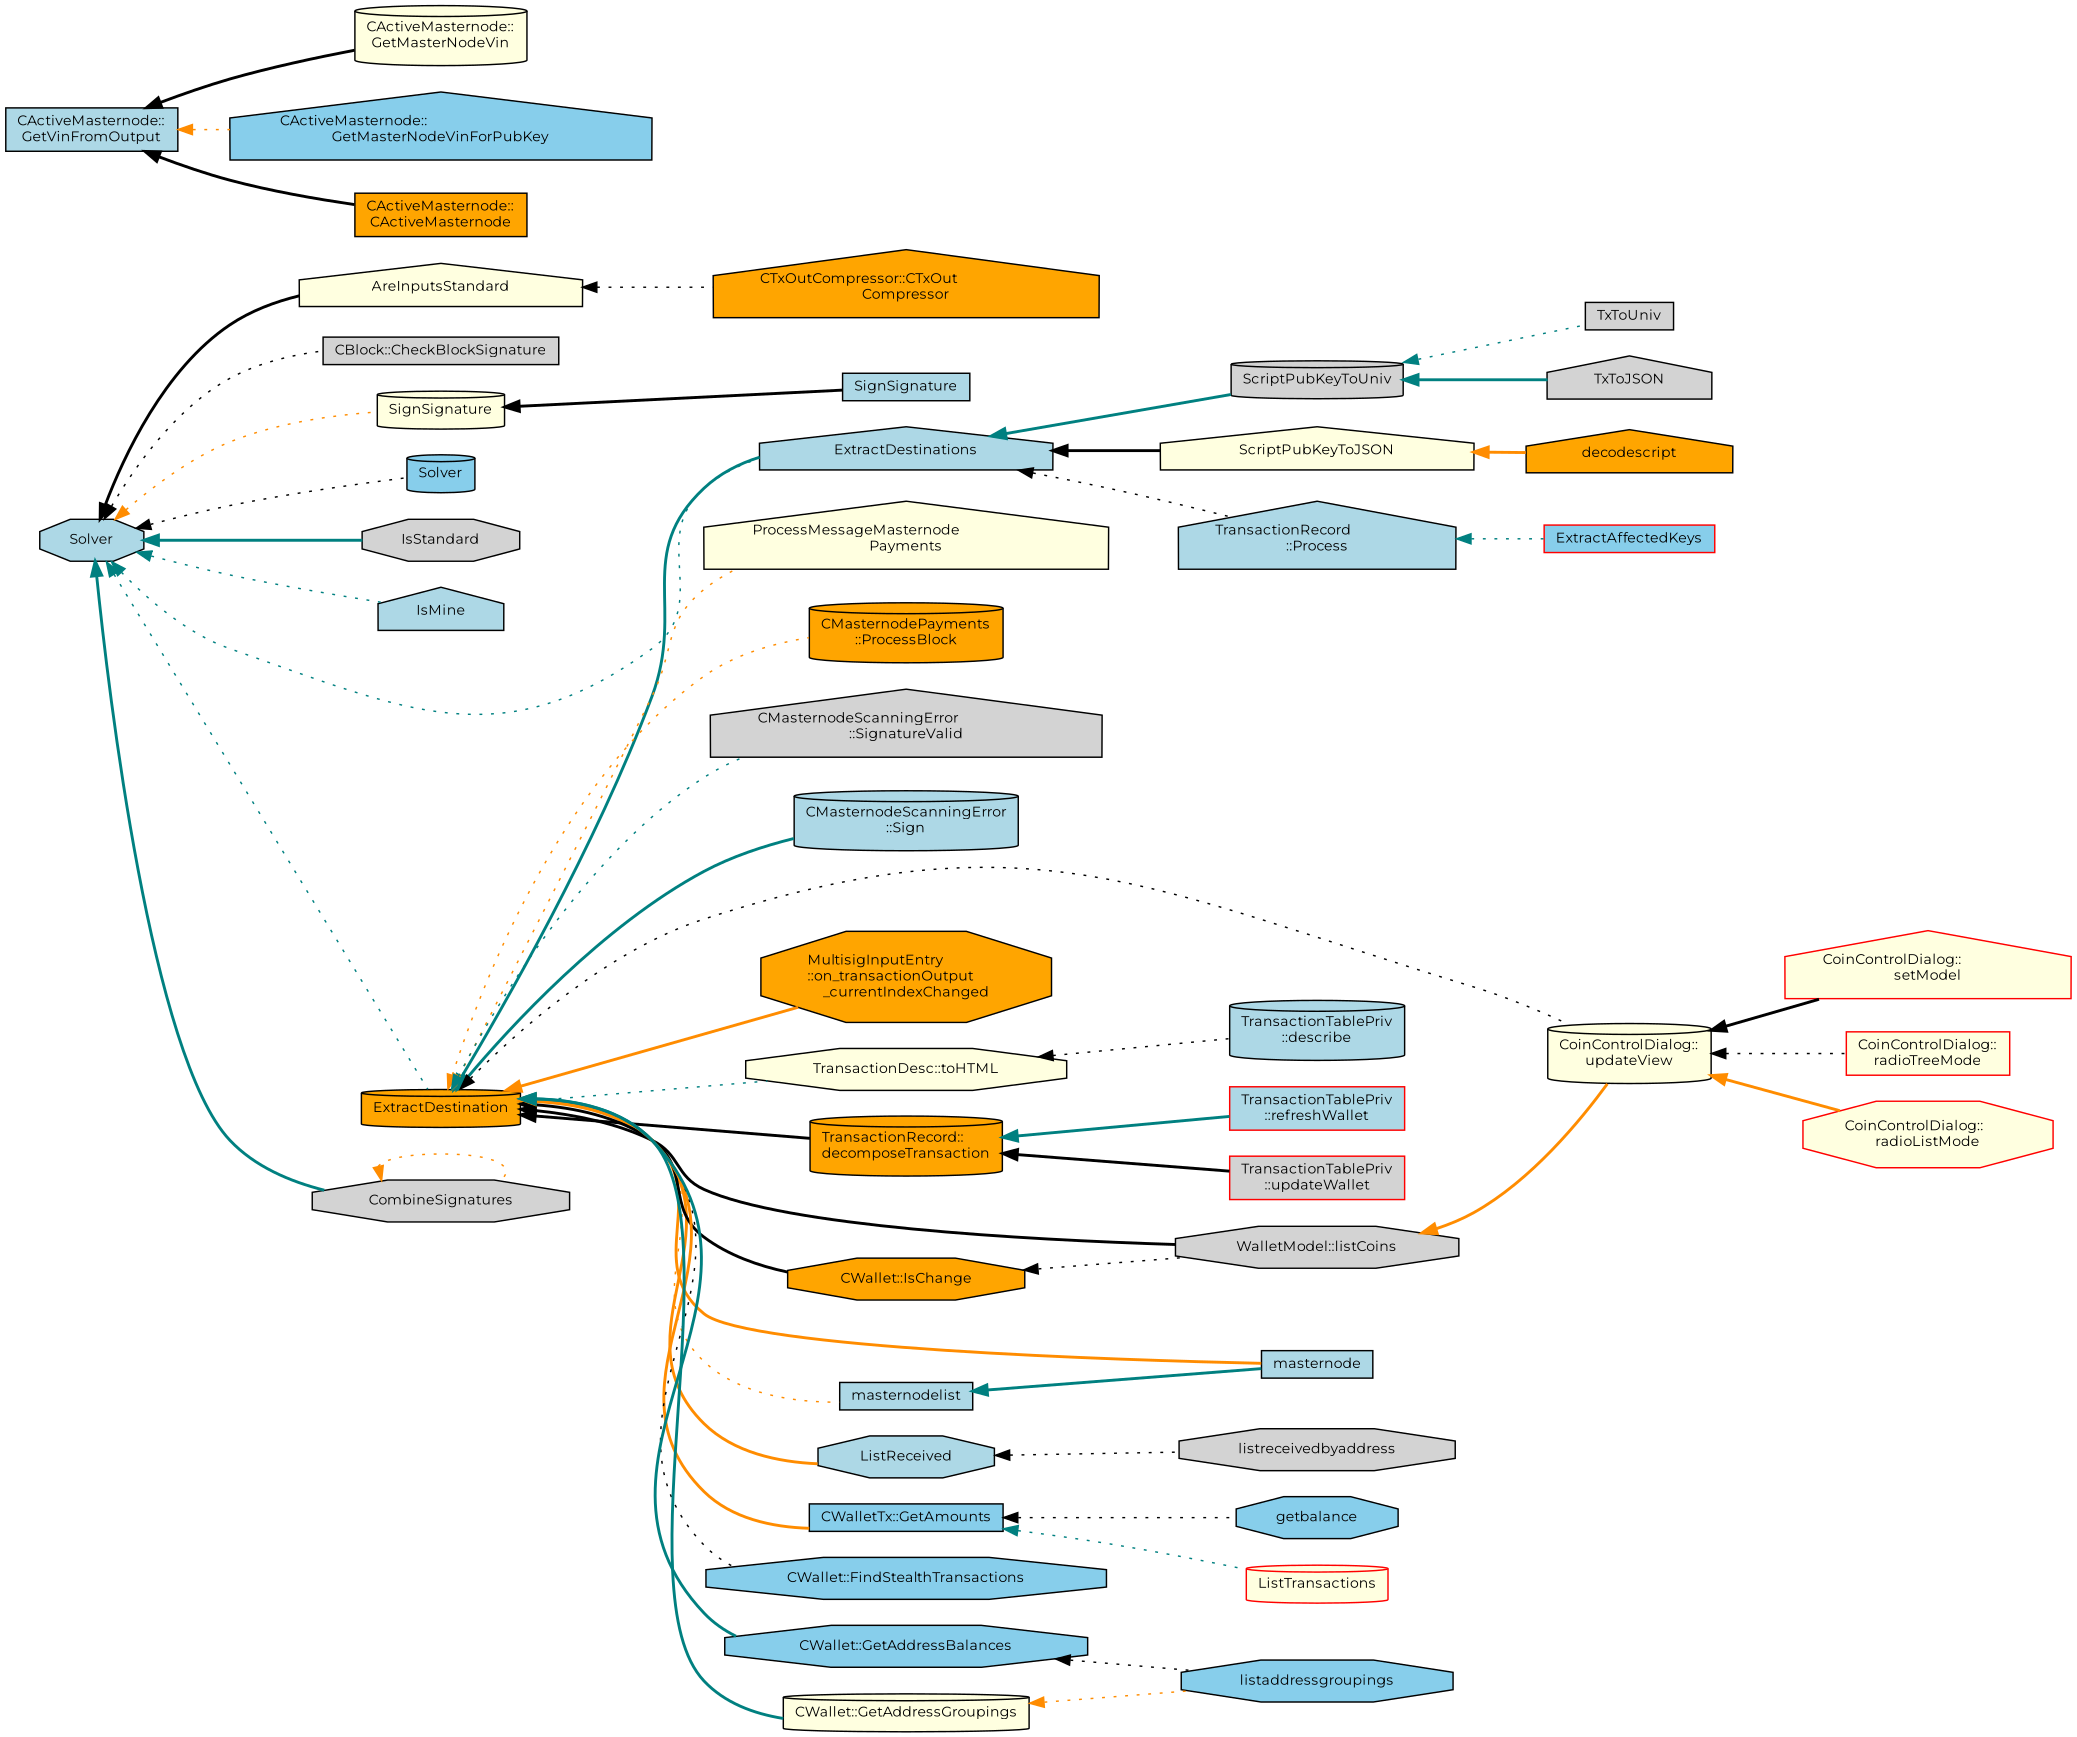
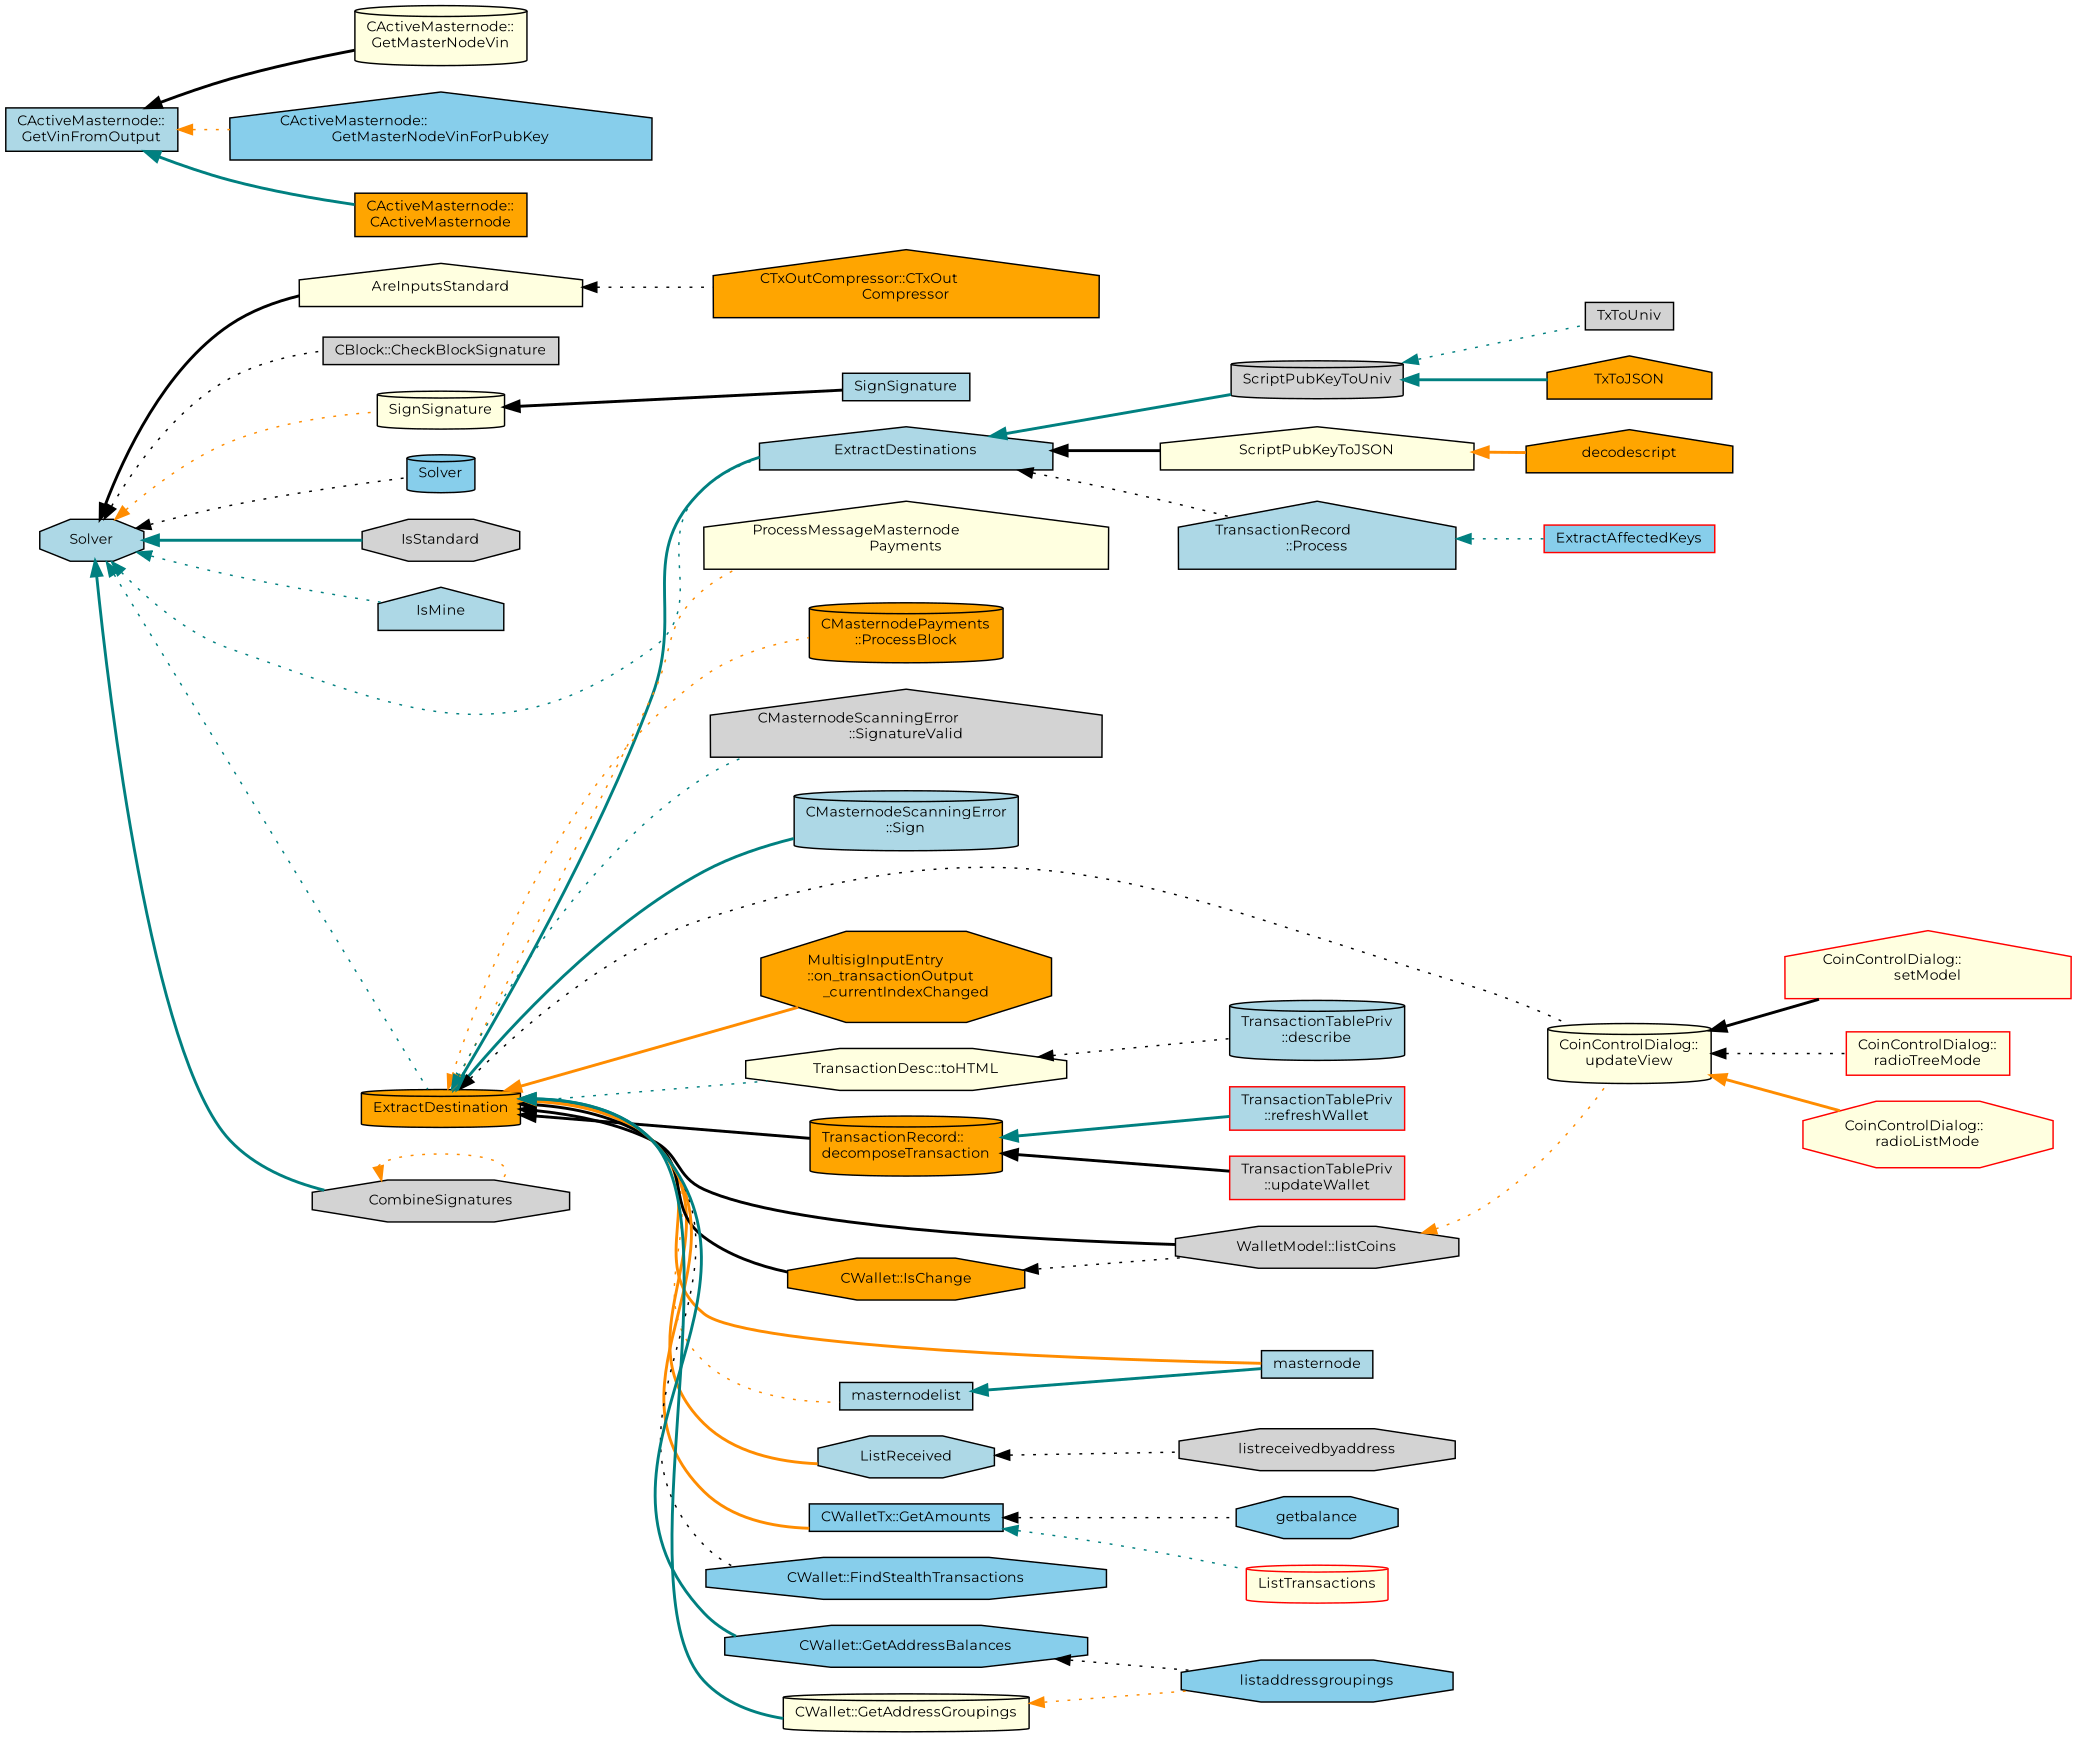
edge "CActiveMasternode:: CActiveMasternode" -> "CActiveMasternode:: GetVinFromOutput": color black -> teal
node "TxToJSON": fillcolor lightgrey -> orange
edge "CoinControlDialog:: updateView" -> "WalletModel::listCoins": style bold -> dotted
